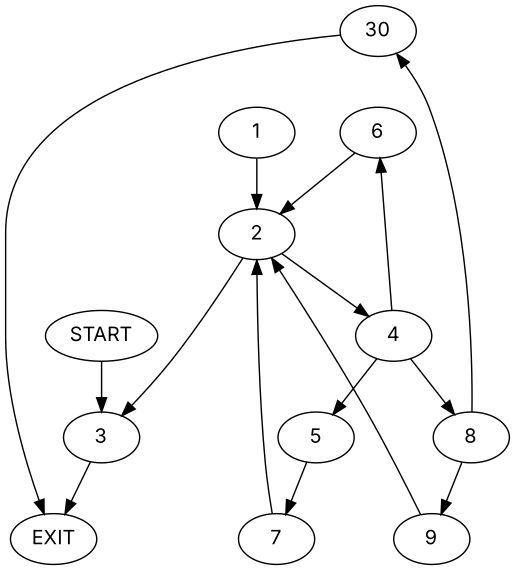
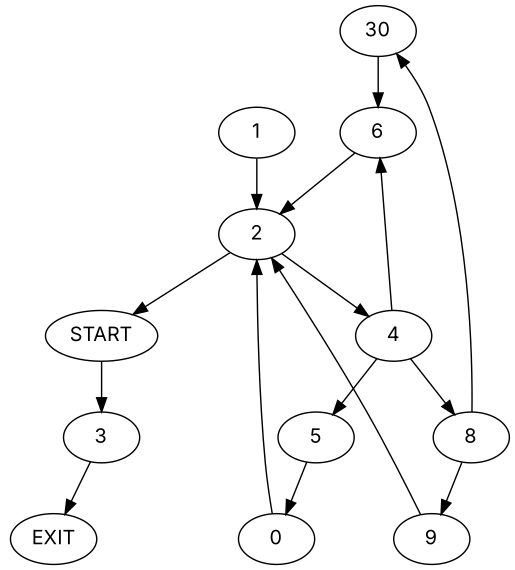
edge "30" -> "EXIT": now "30" -> "6"
edge "2" -> "3": now "2" -> "START"
node "7": label "7" -> "0"
